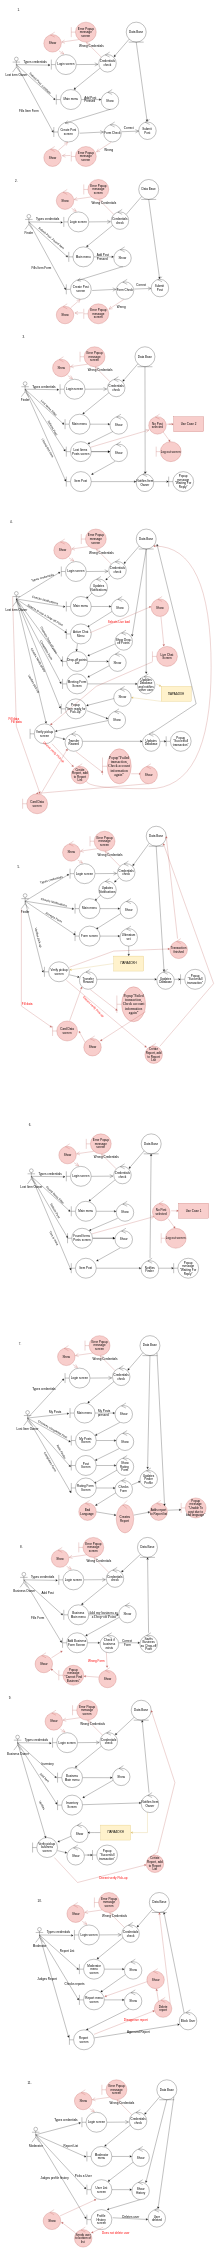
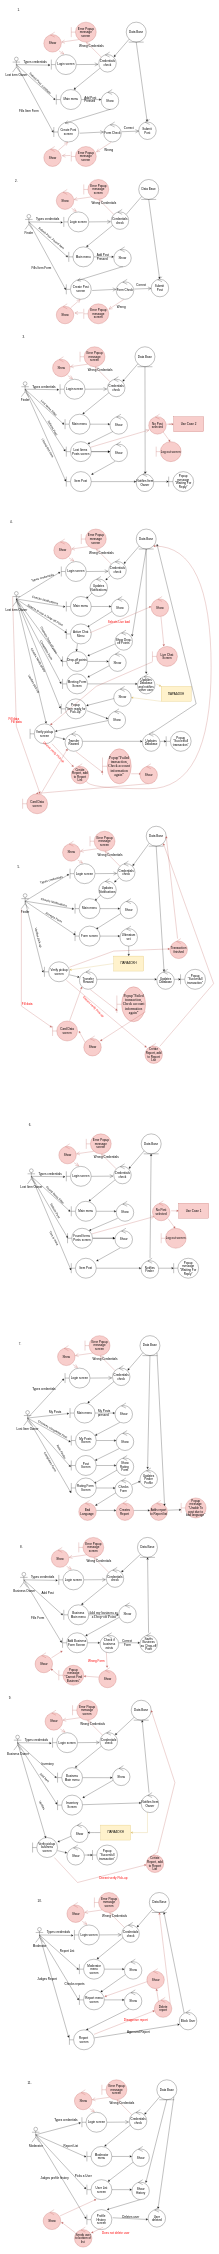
node "Creates Report": size 18x33 -> 18x20
